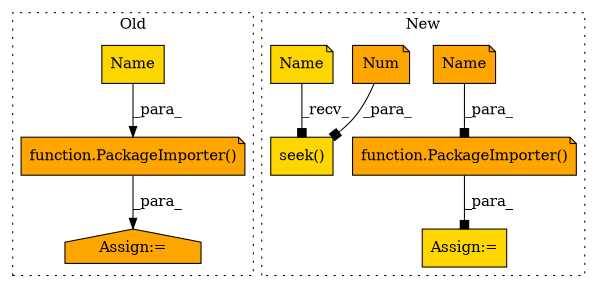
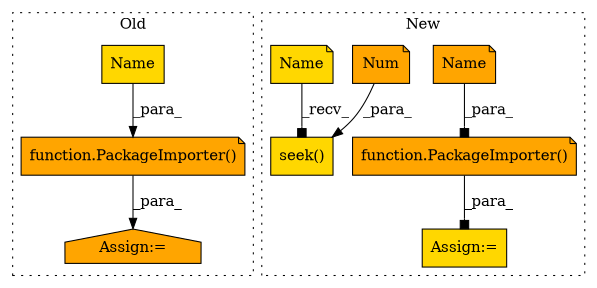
edge "Num" -> "seek()": arrowhead box -> normal
